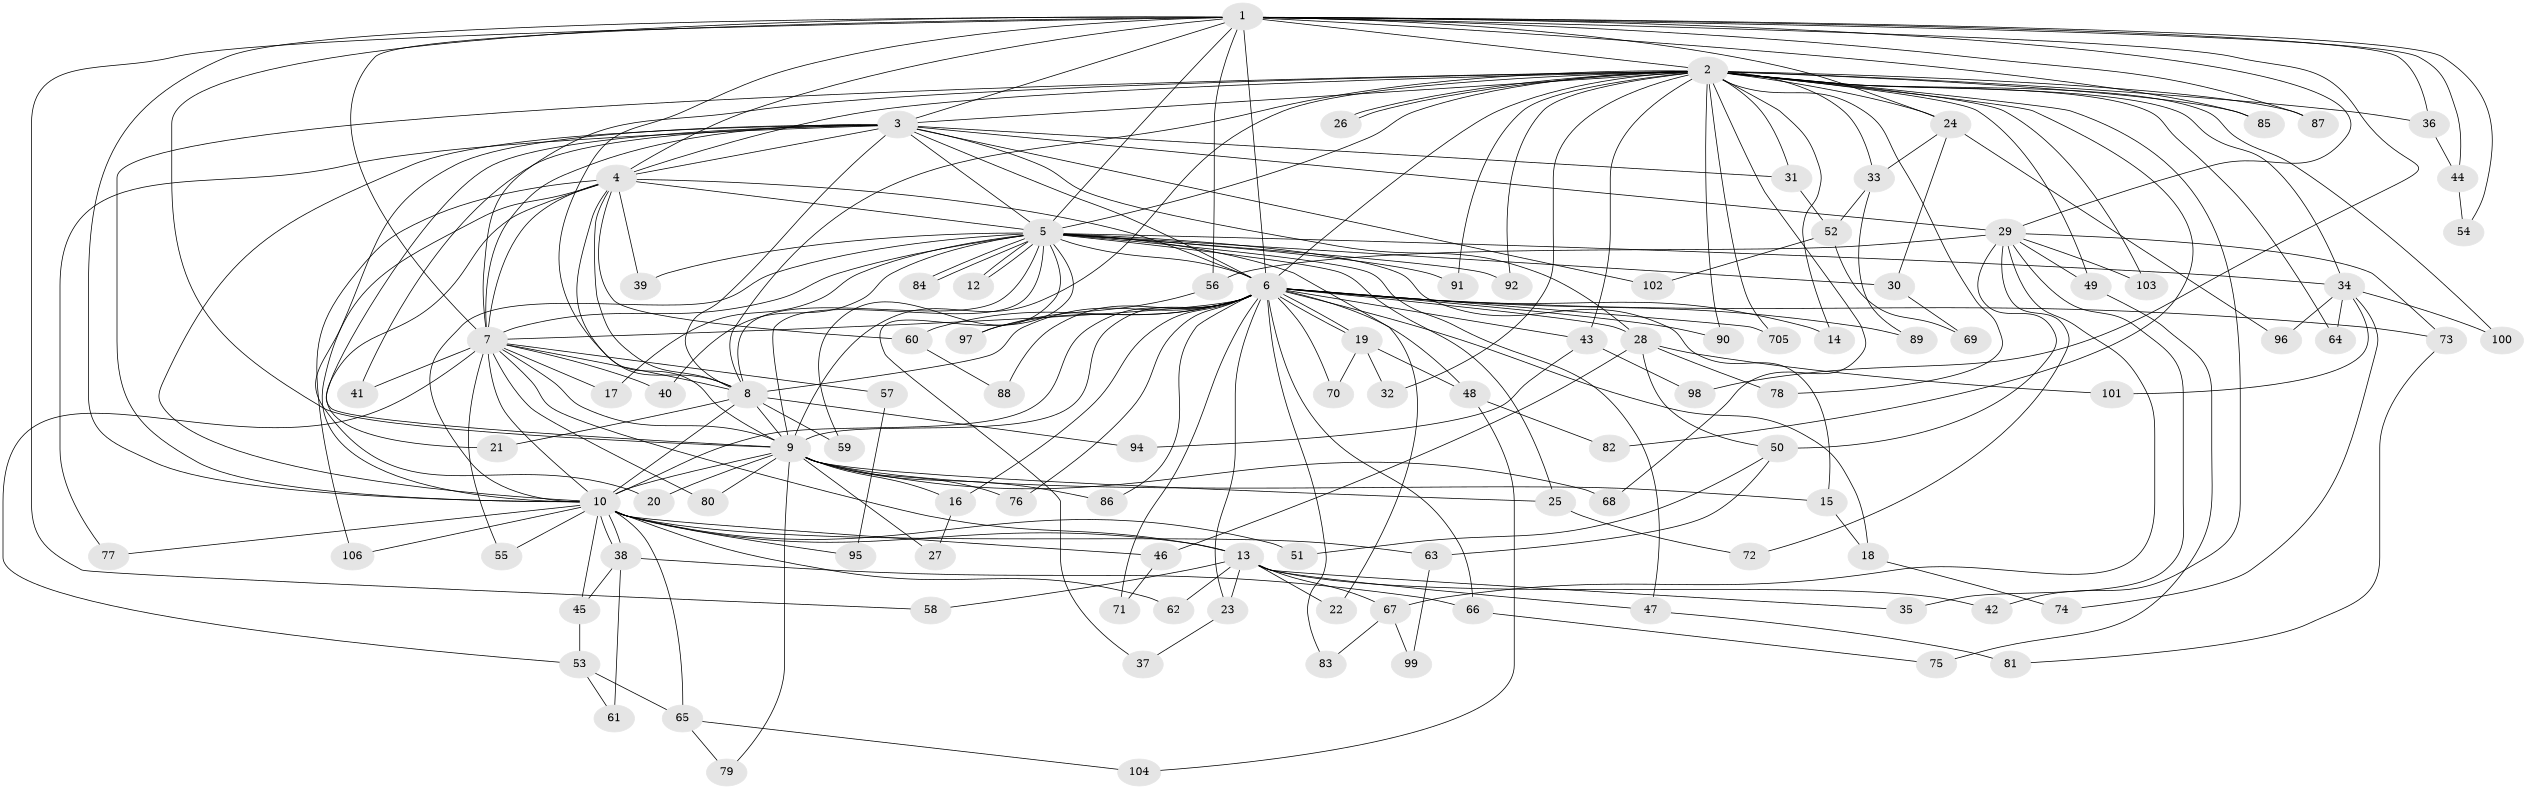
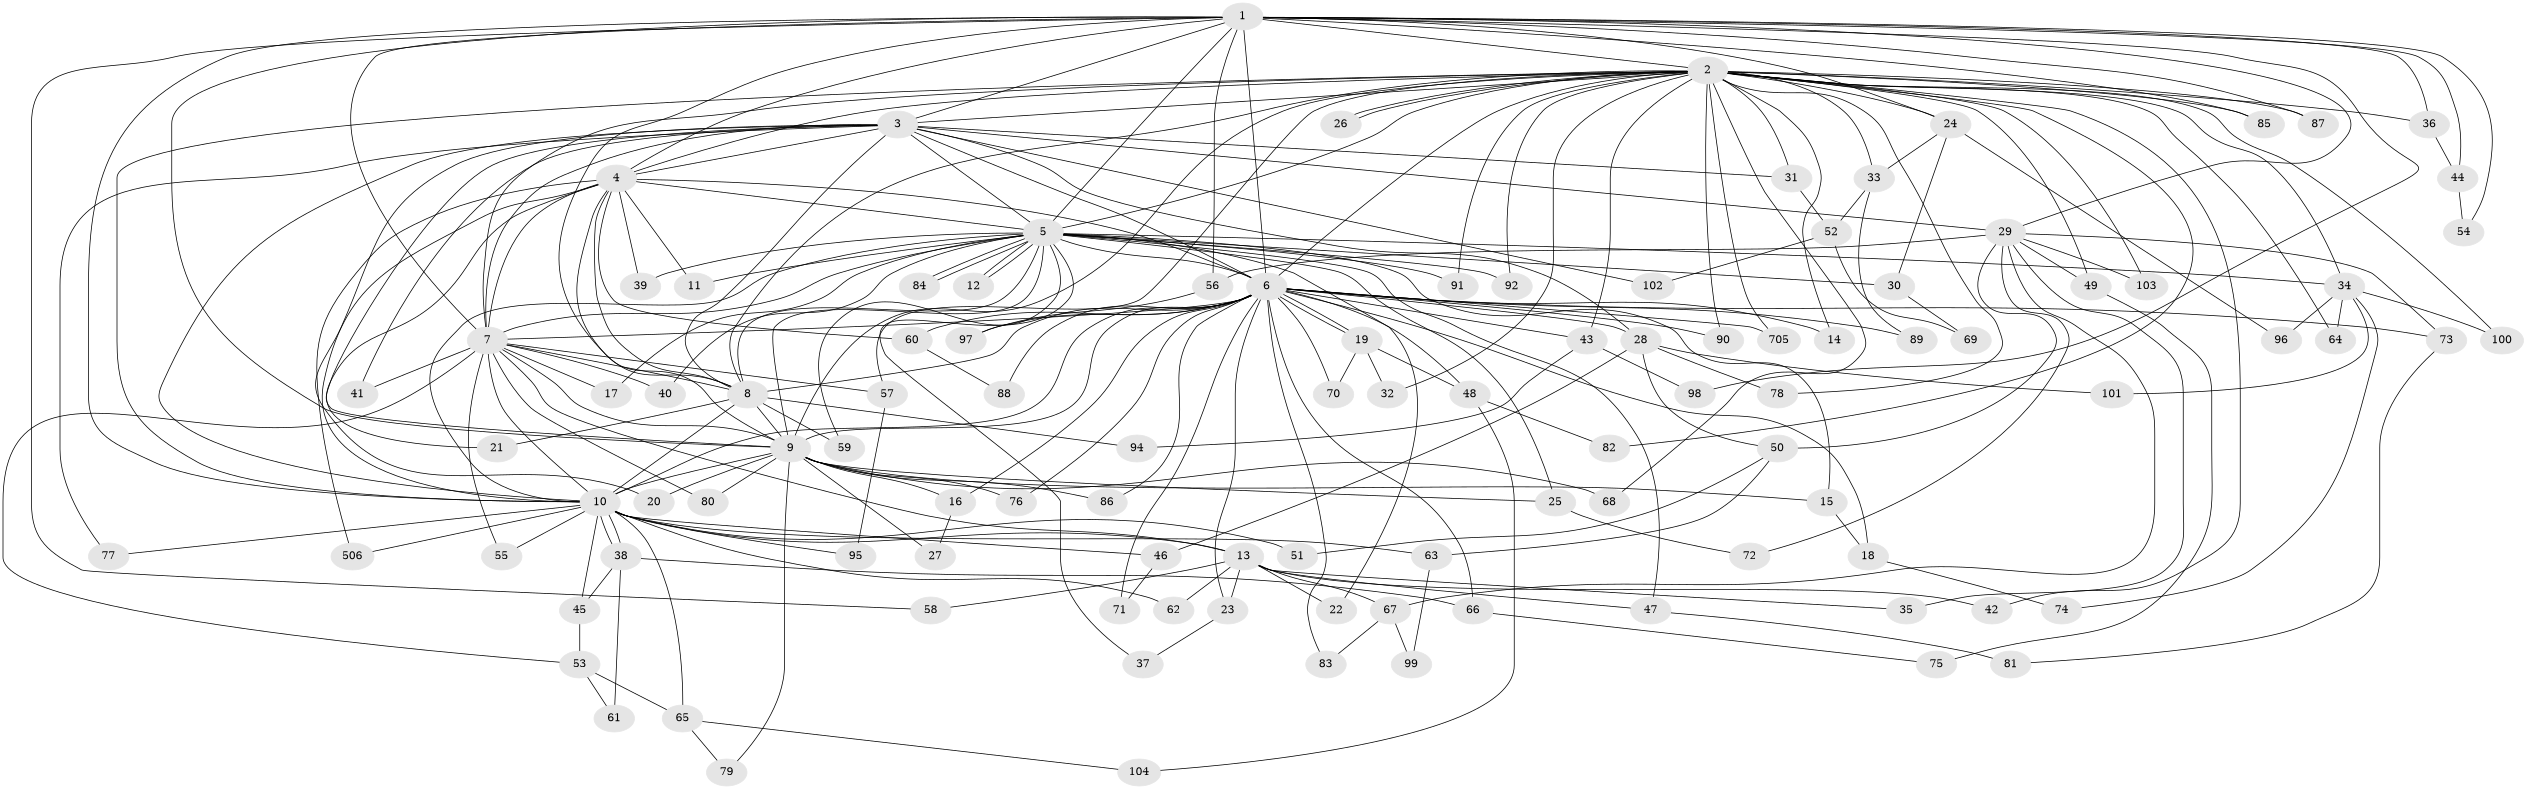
edge "2" -- "57": added
node "11": added
node "106": label "106" -> "506"
